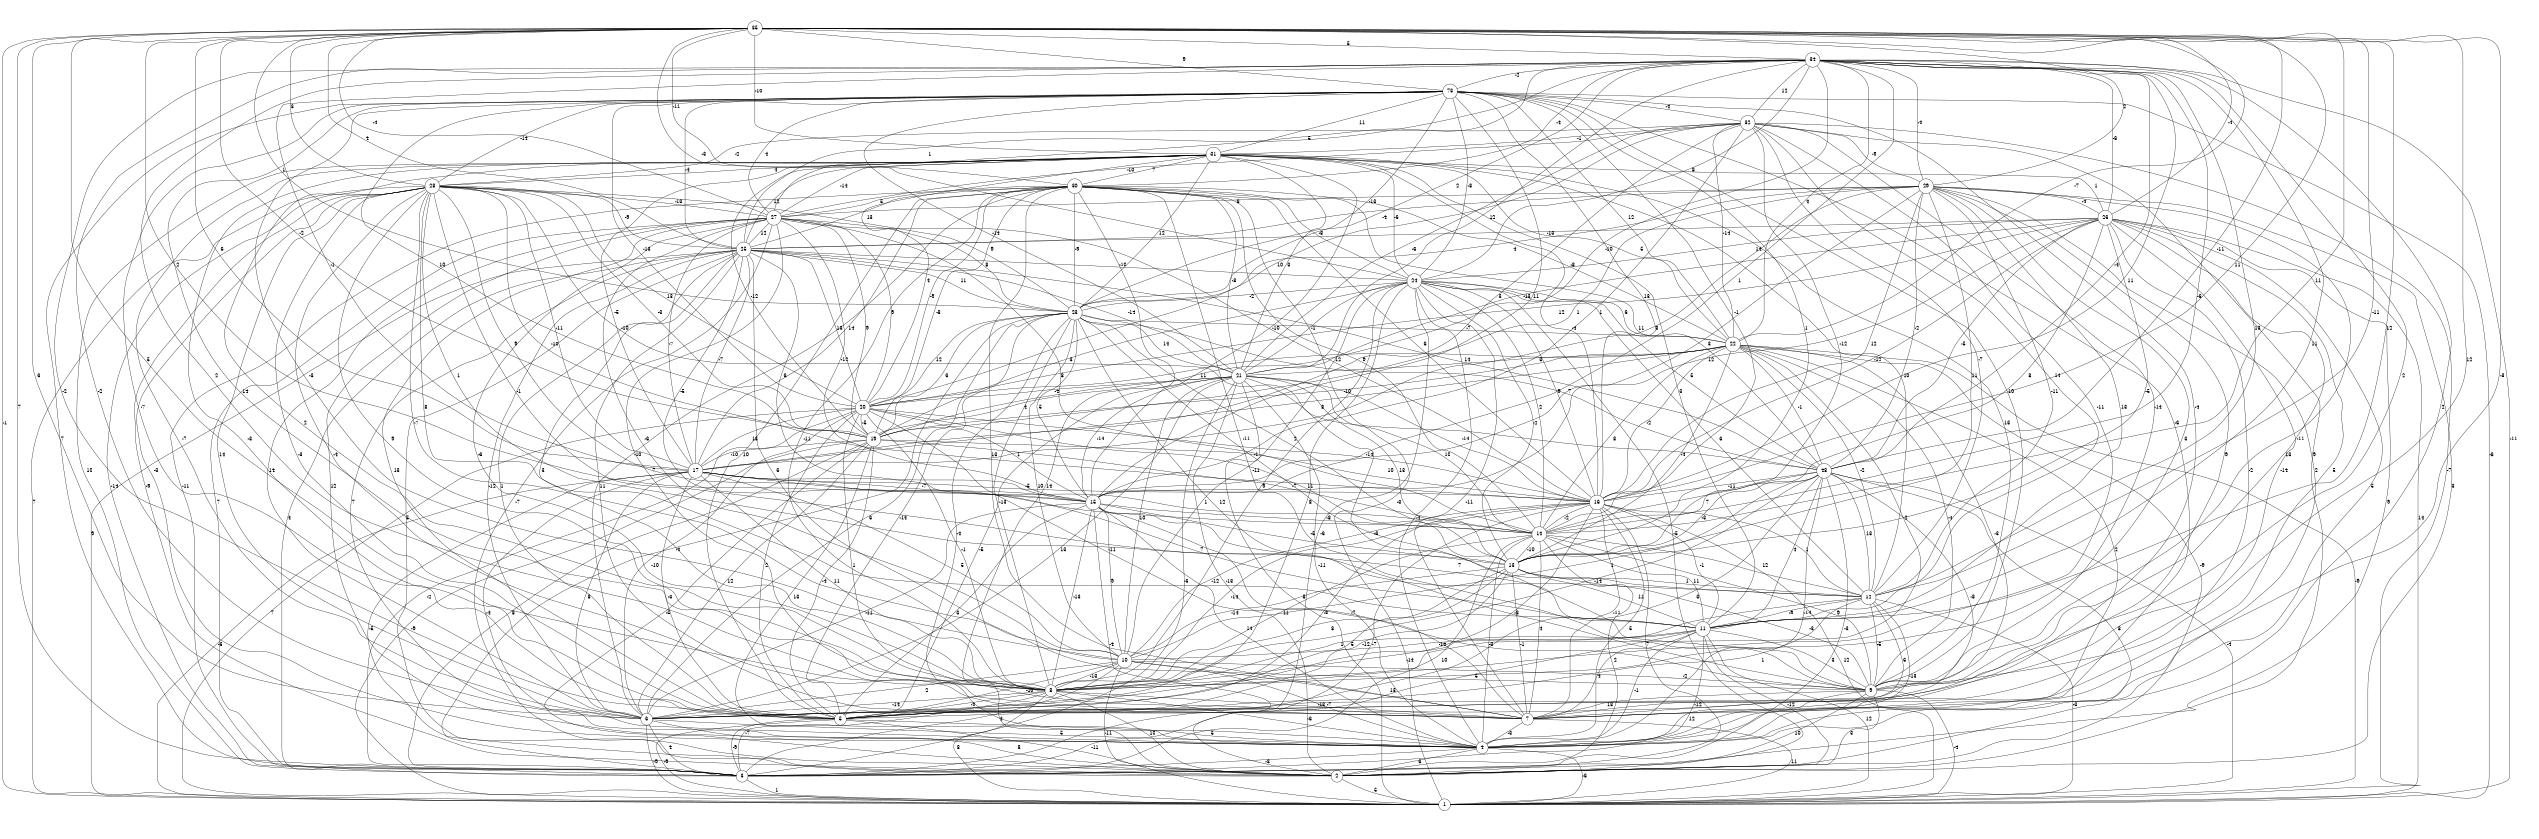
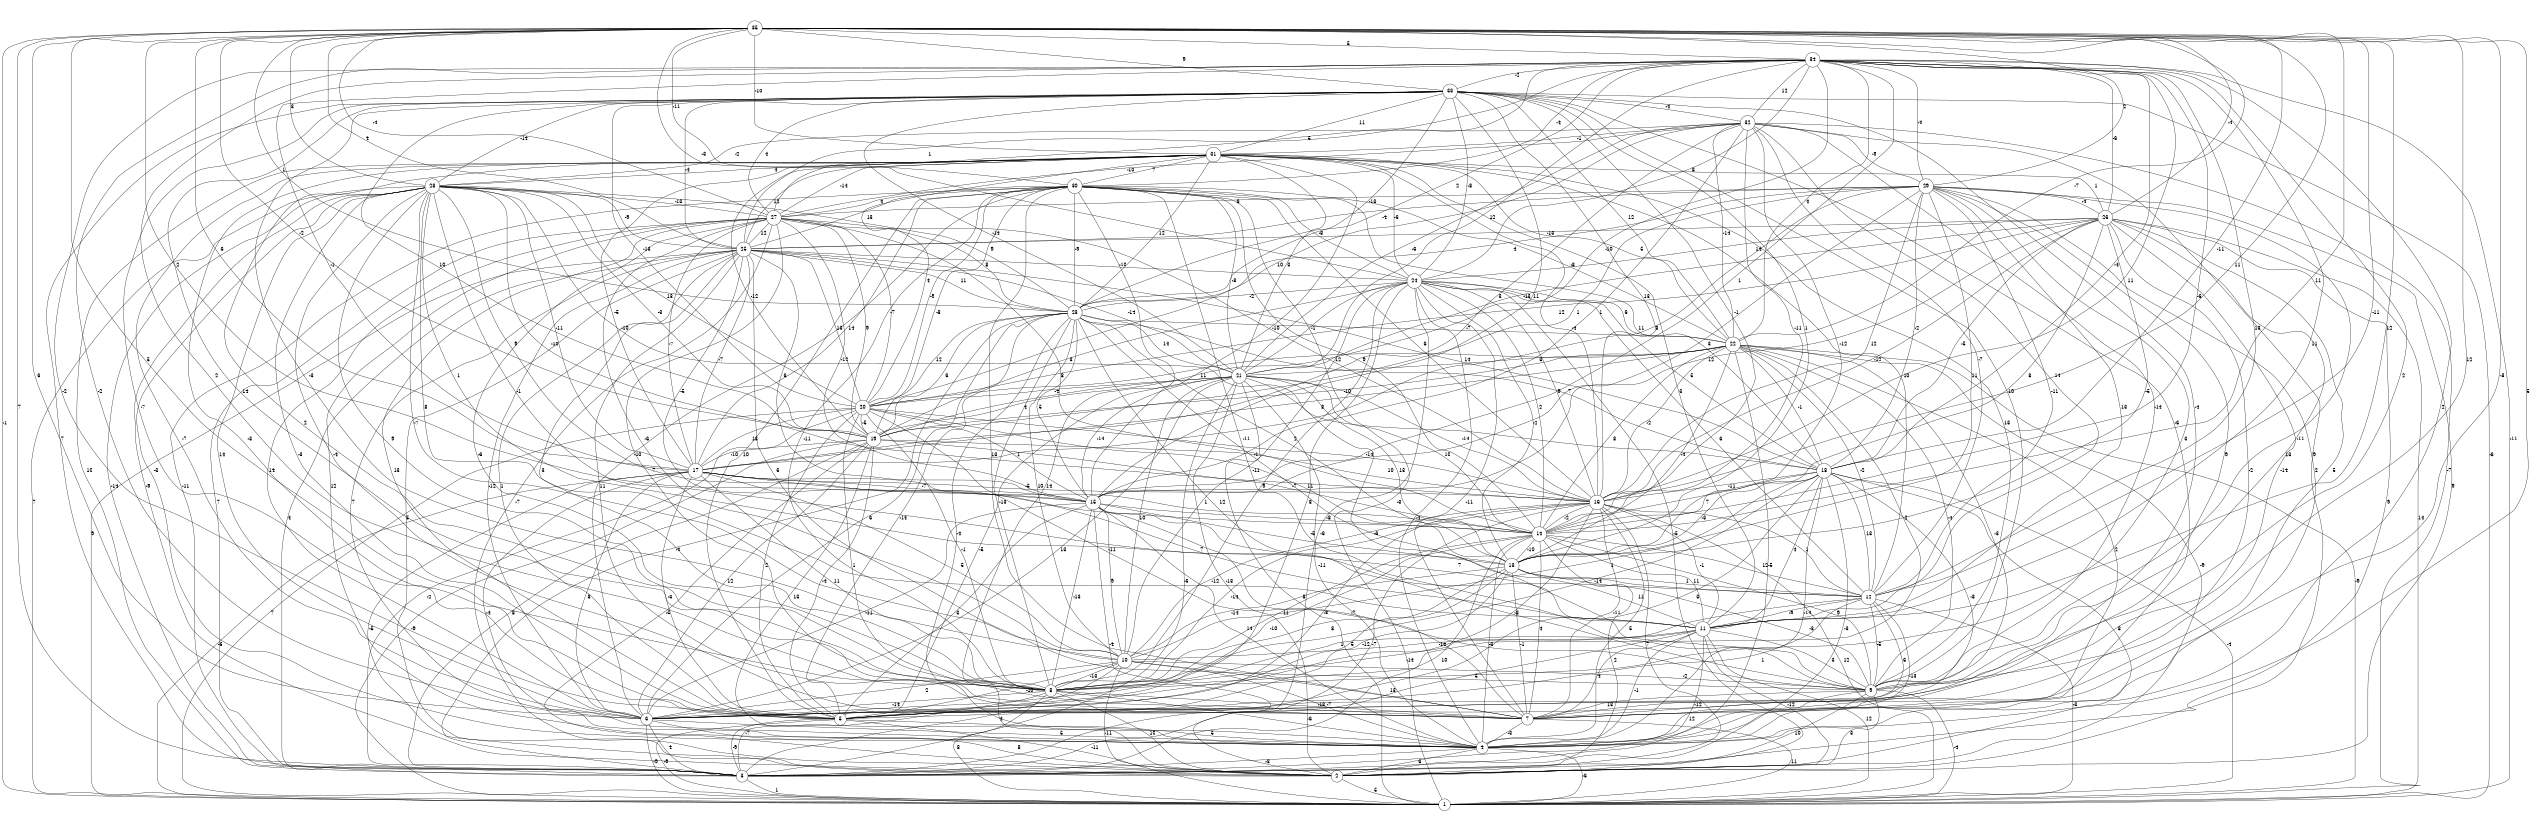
node "73": label "73" -> "33"
edge "30" -- "27": label "5" -> "4"
edge "27" -- "20": label "9" -> "-7"
node "48": label "48" -> "18"
edge "29" -- "2": label "3" -> "9"
edge "20" -- "6": now "14" -- "6"
edge "32" -- "8": now "32" -- "14"
edge "26" -- "4": now "35" -- "4"
edge "8" -- "5": removed, label "-4"
edge "22" -- "3": added, label "-5"
